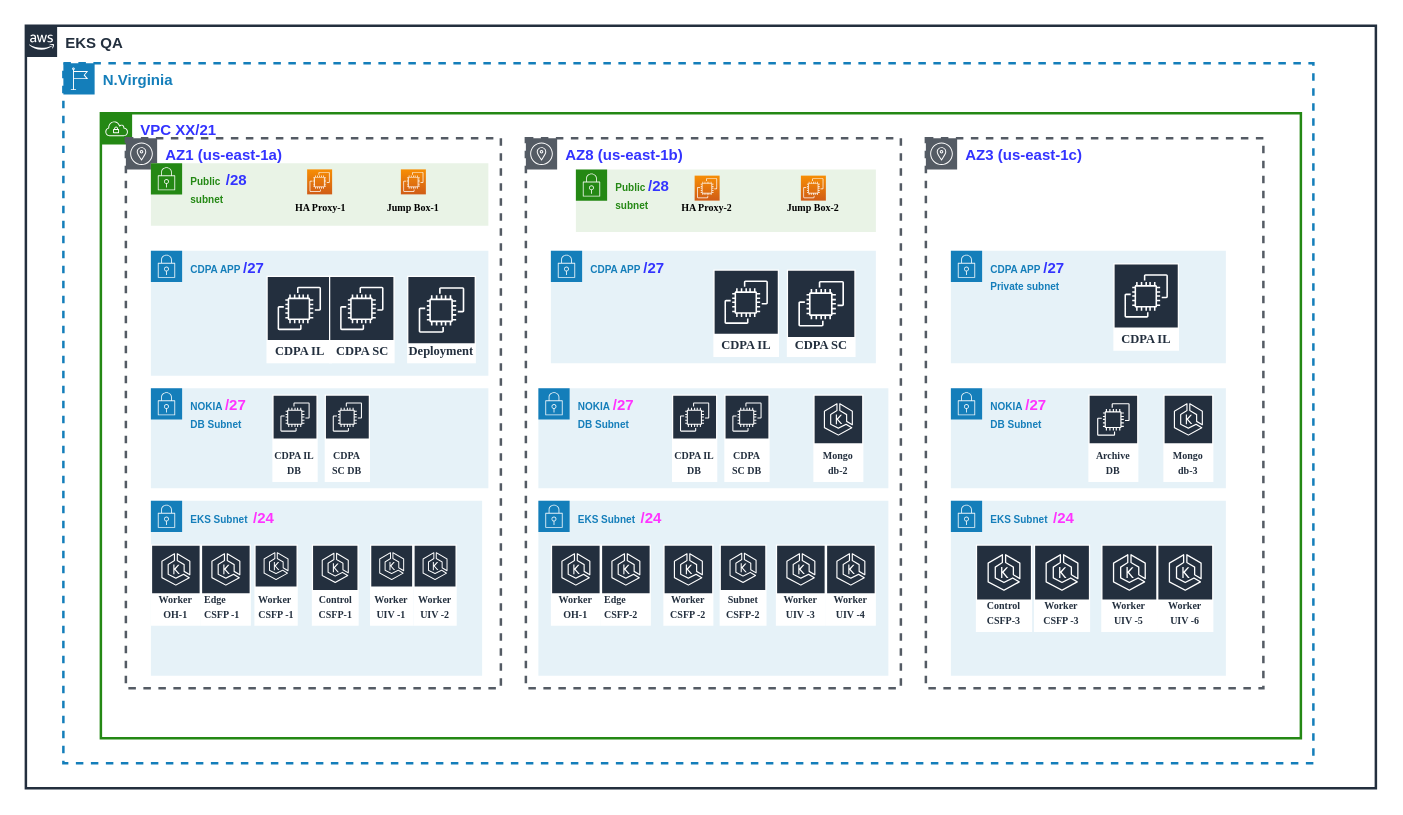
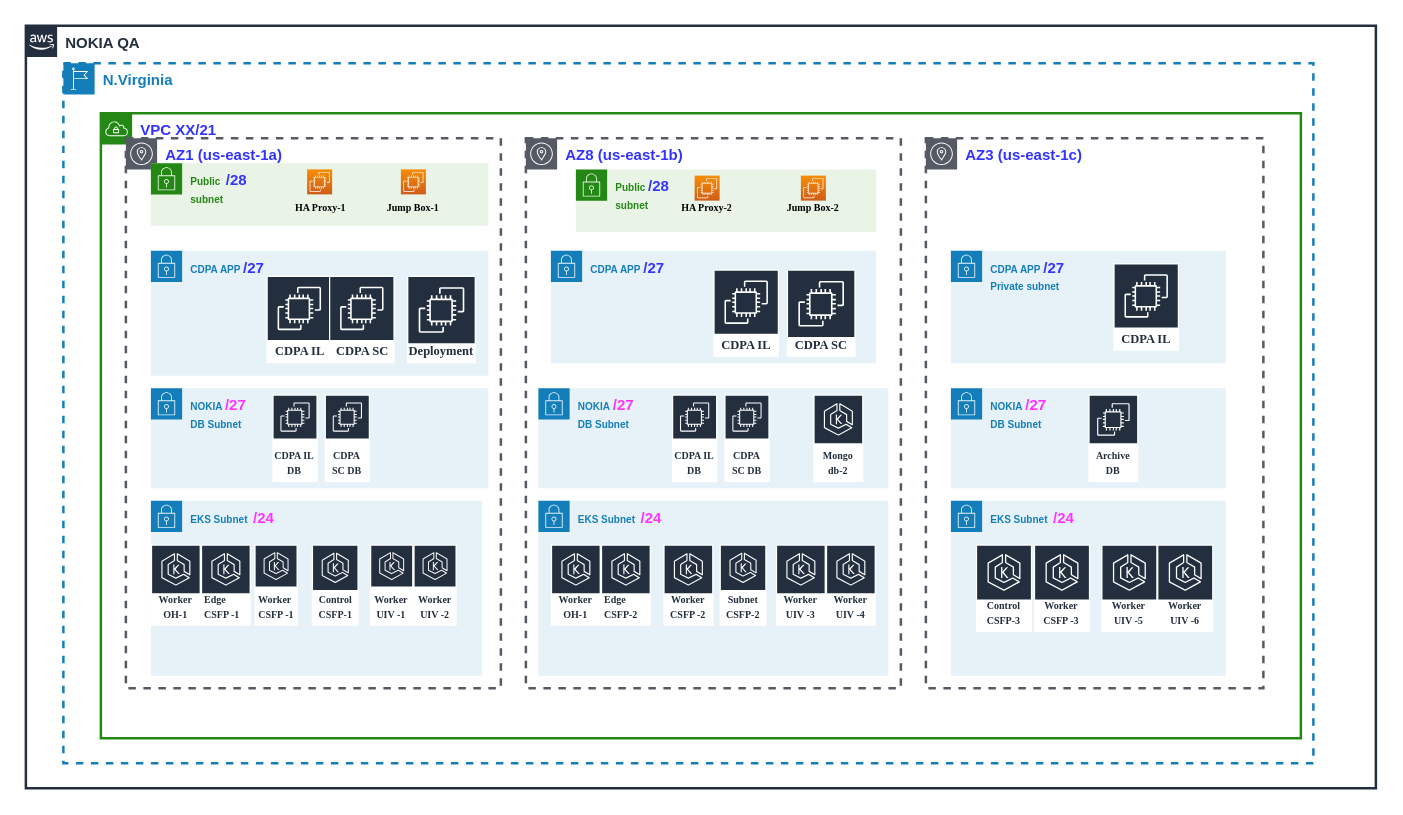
node "EKS QA": label "EKS QA" -> "NOKIA QA"
node "Mongo db-3": removed
